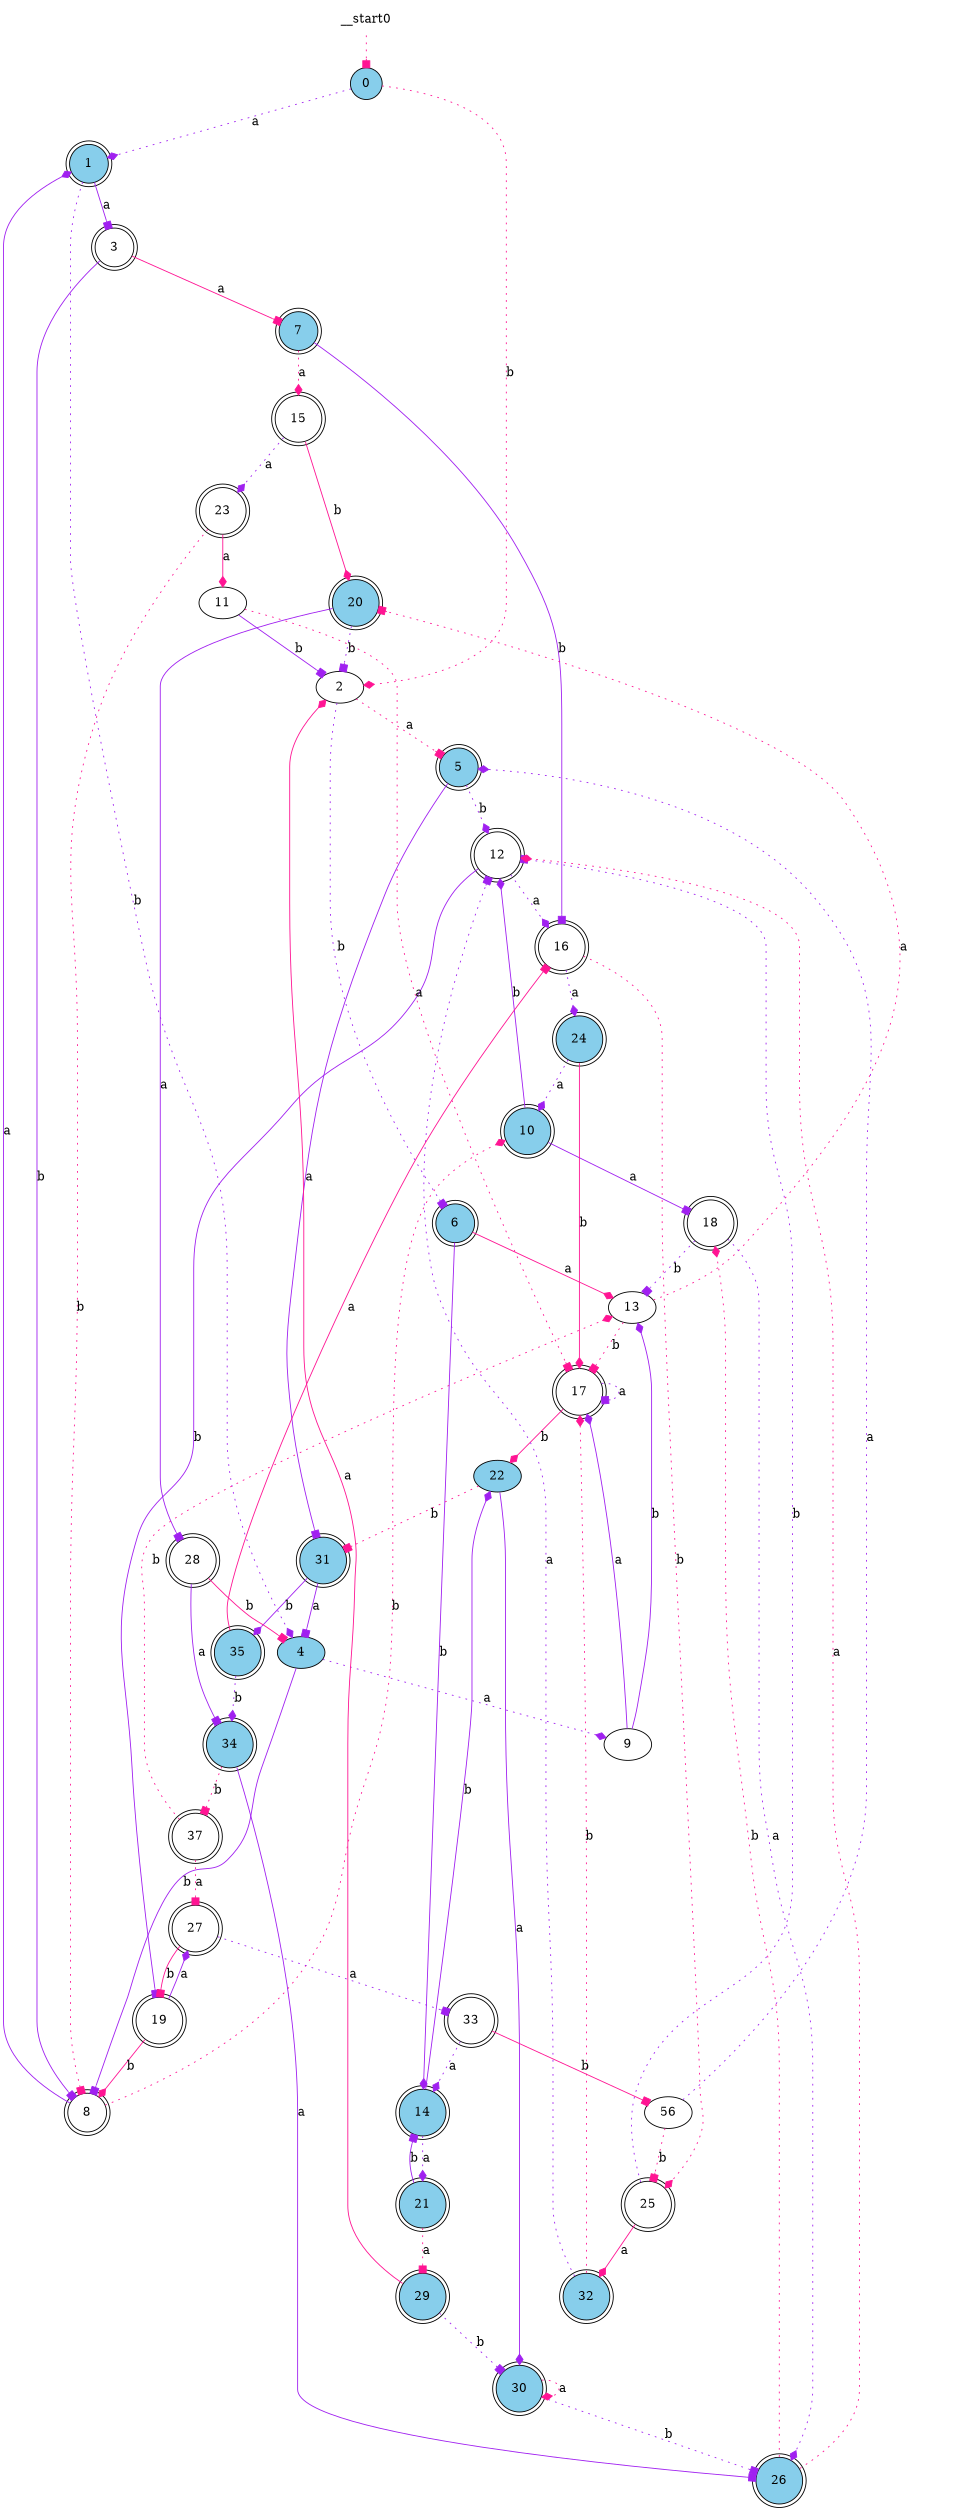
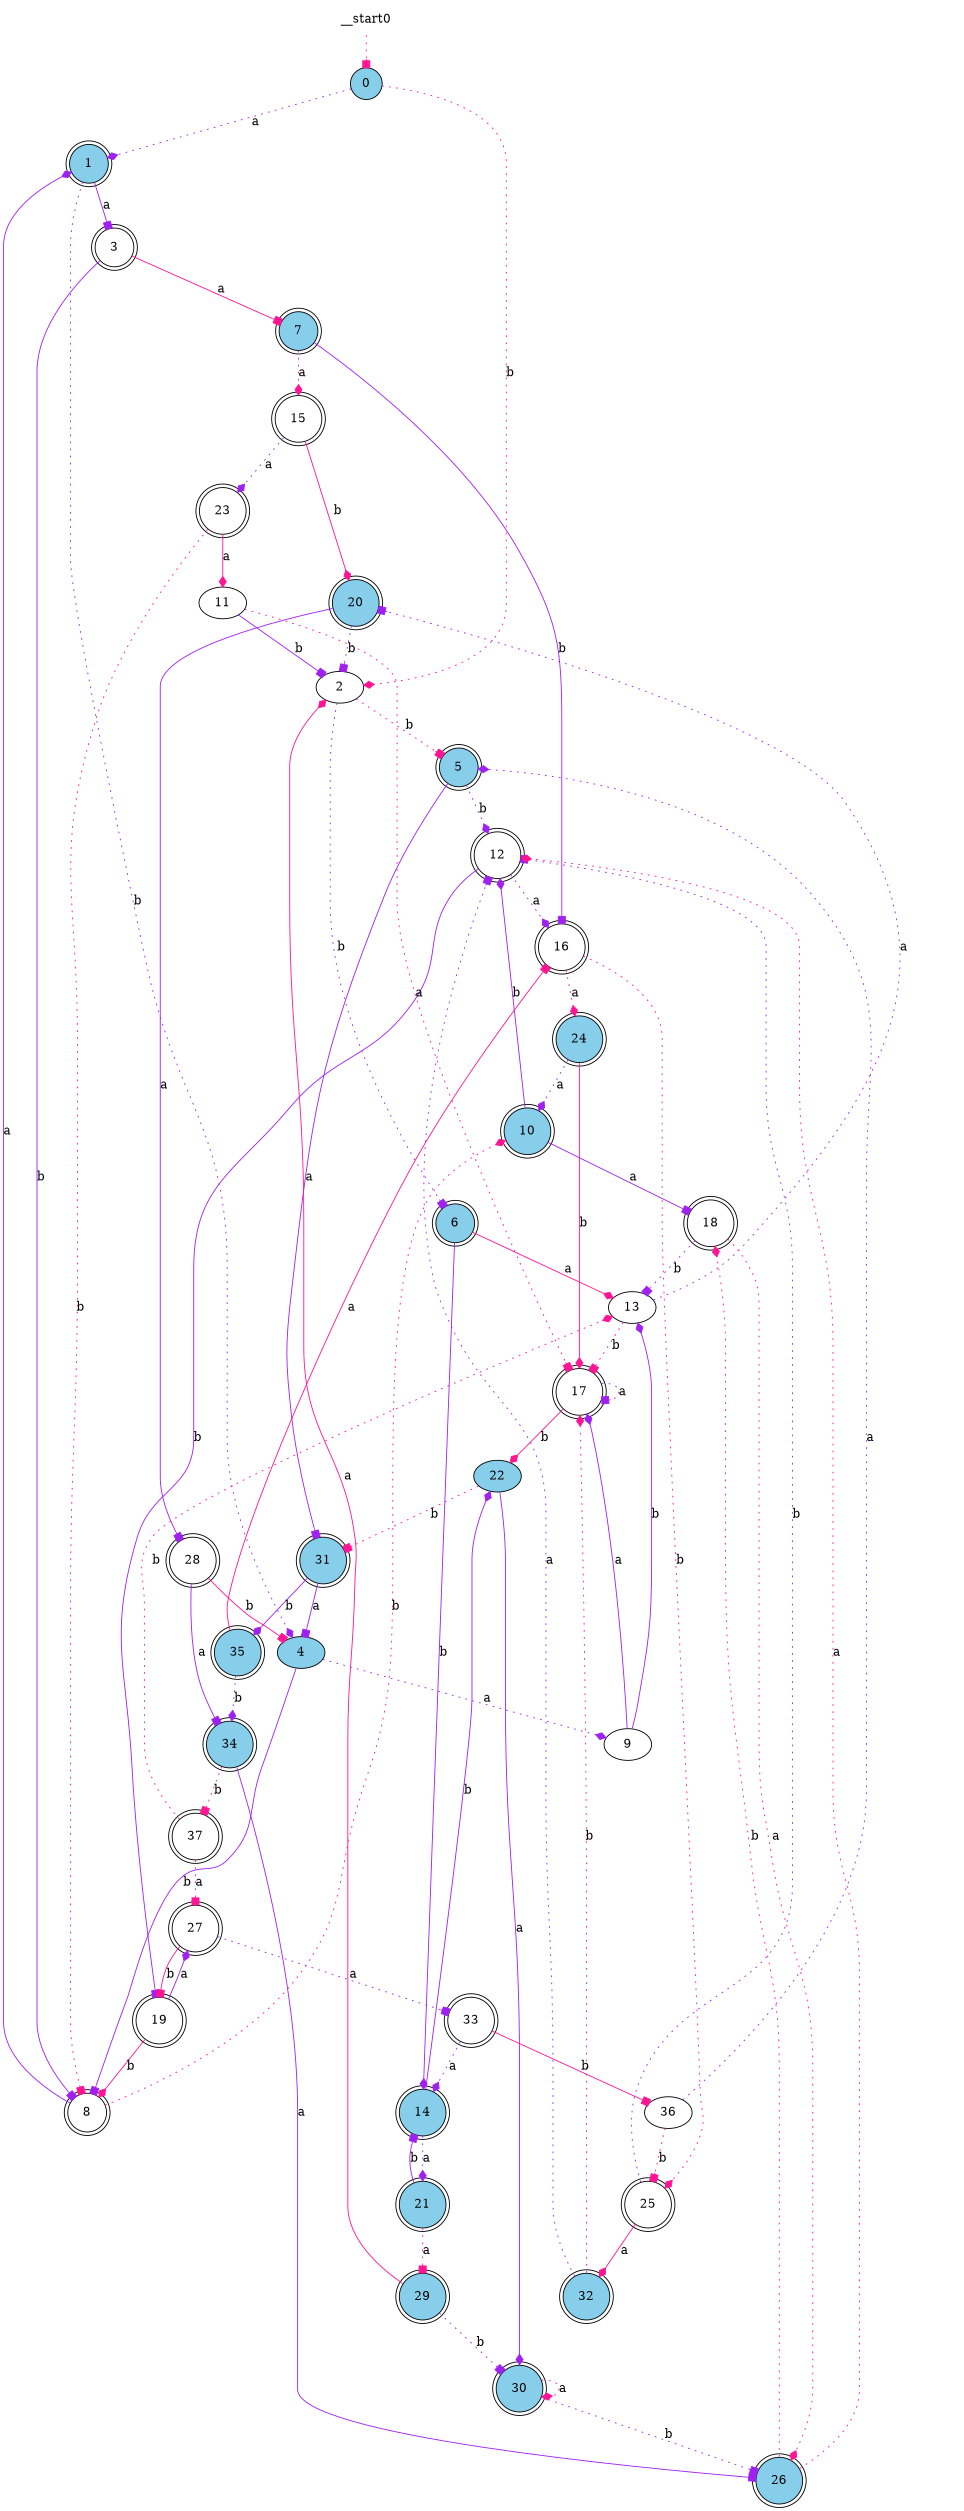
edge "2" -> "5": label "a" -> "b"
edge "13" -> "20": color deeppink -> purple
edge "16" -> "24": color purple -> deeppink
edge "18" -> "26": color purple -> deeppink
node "56": label "56" -> "36"
